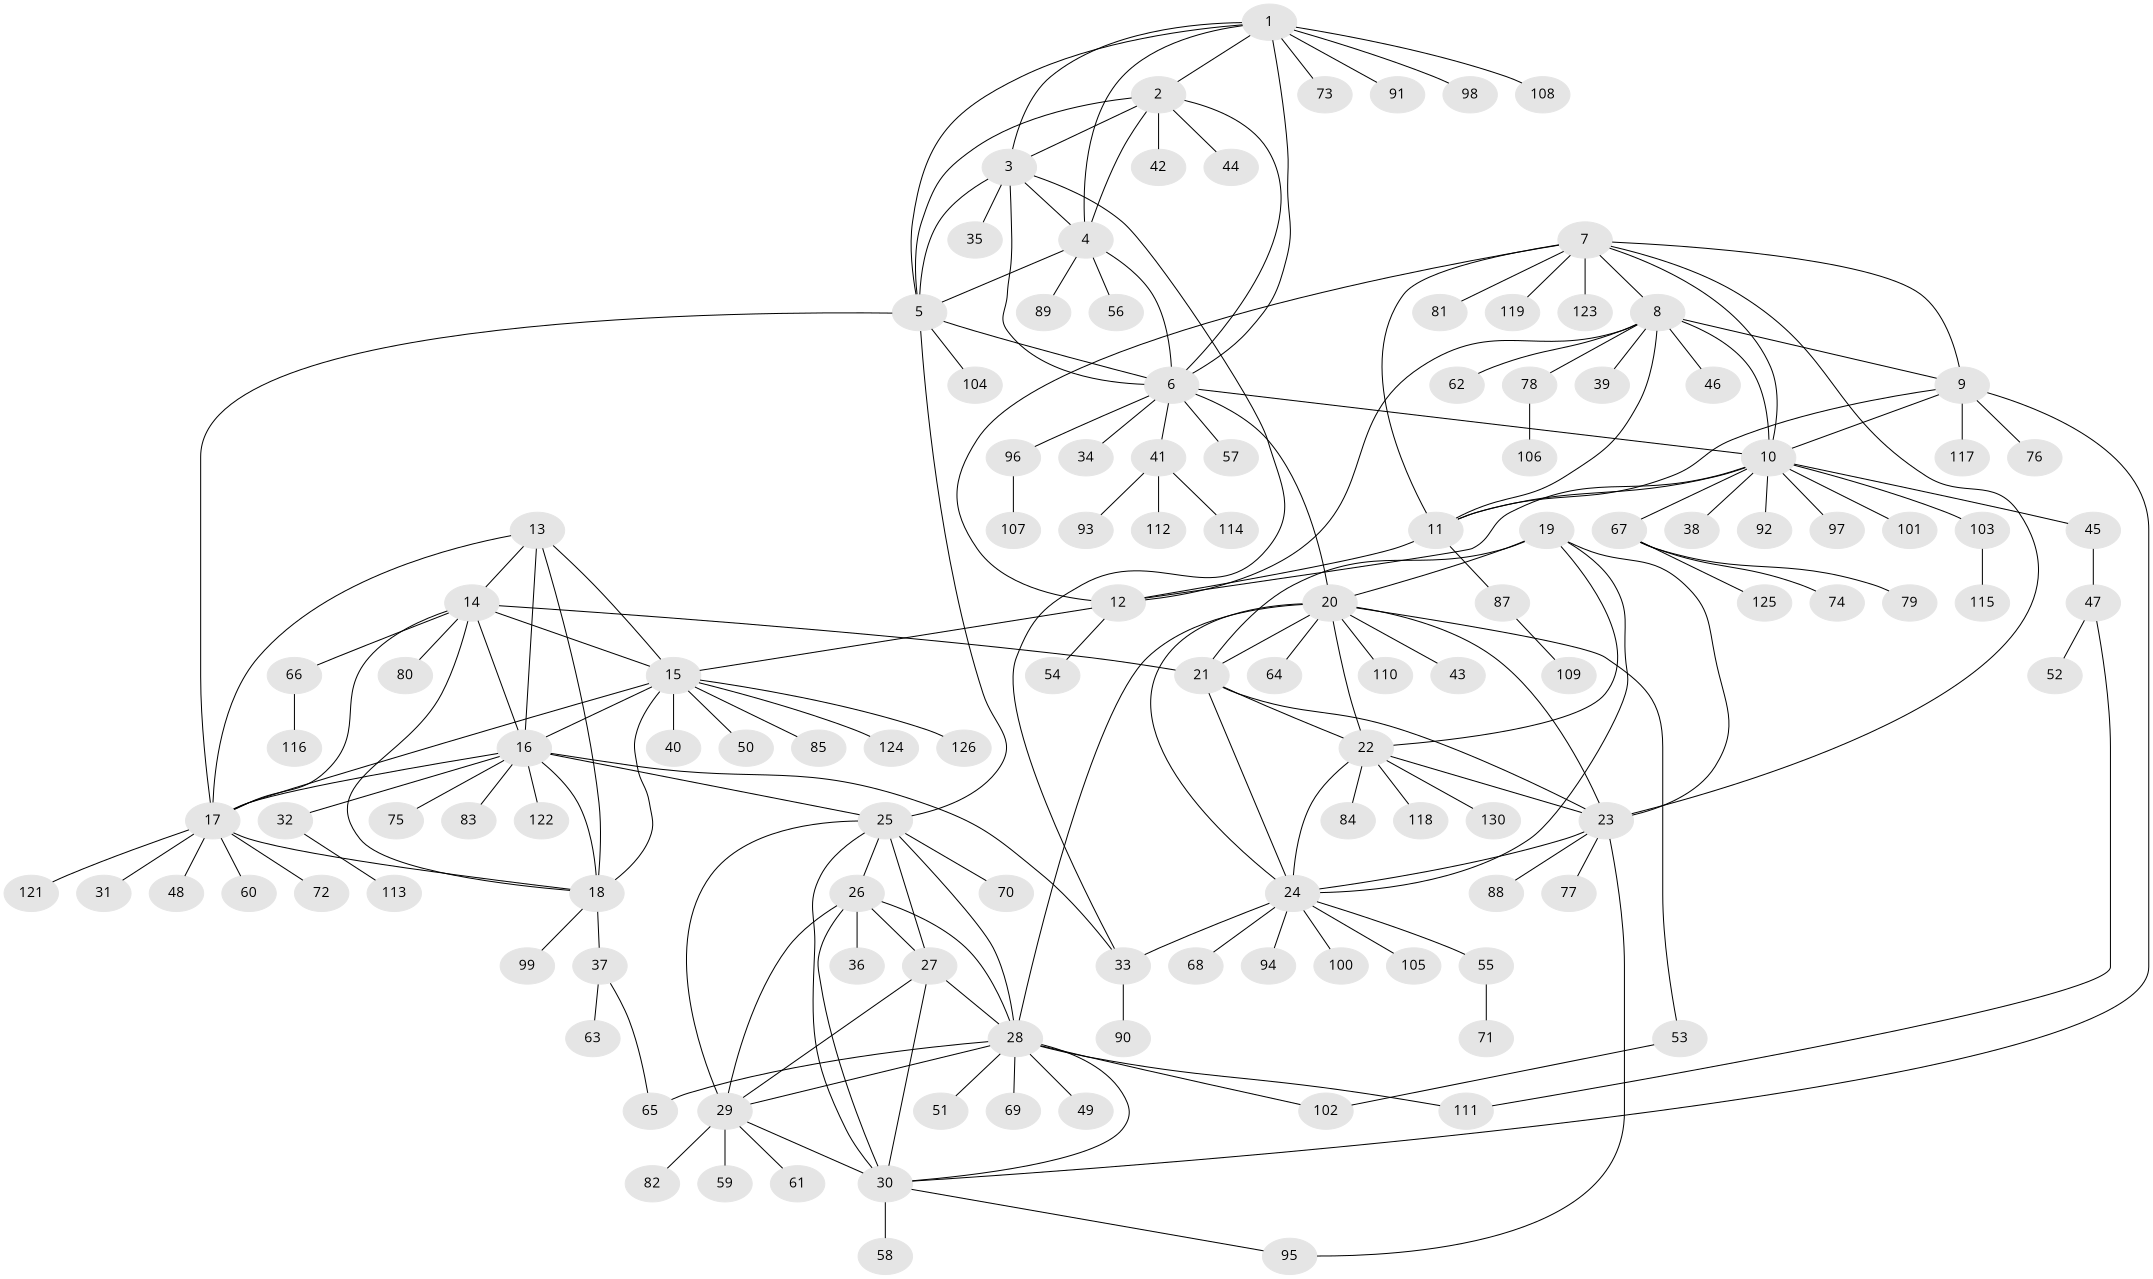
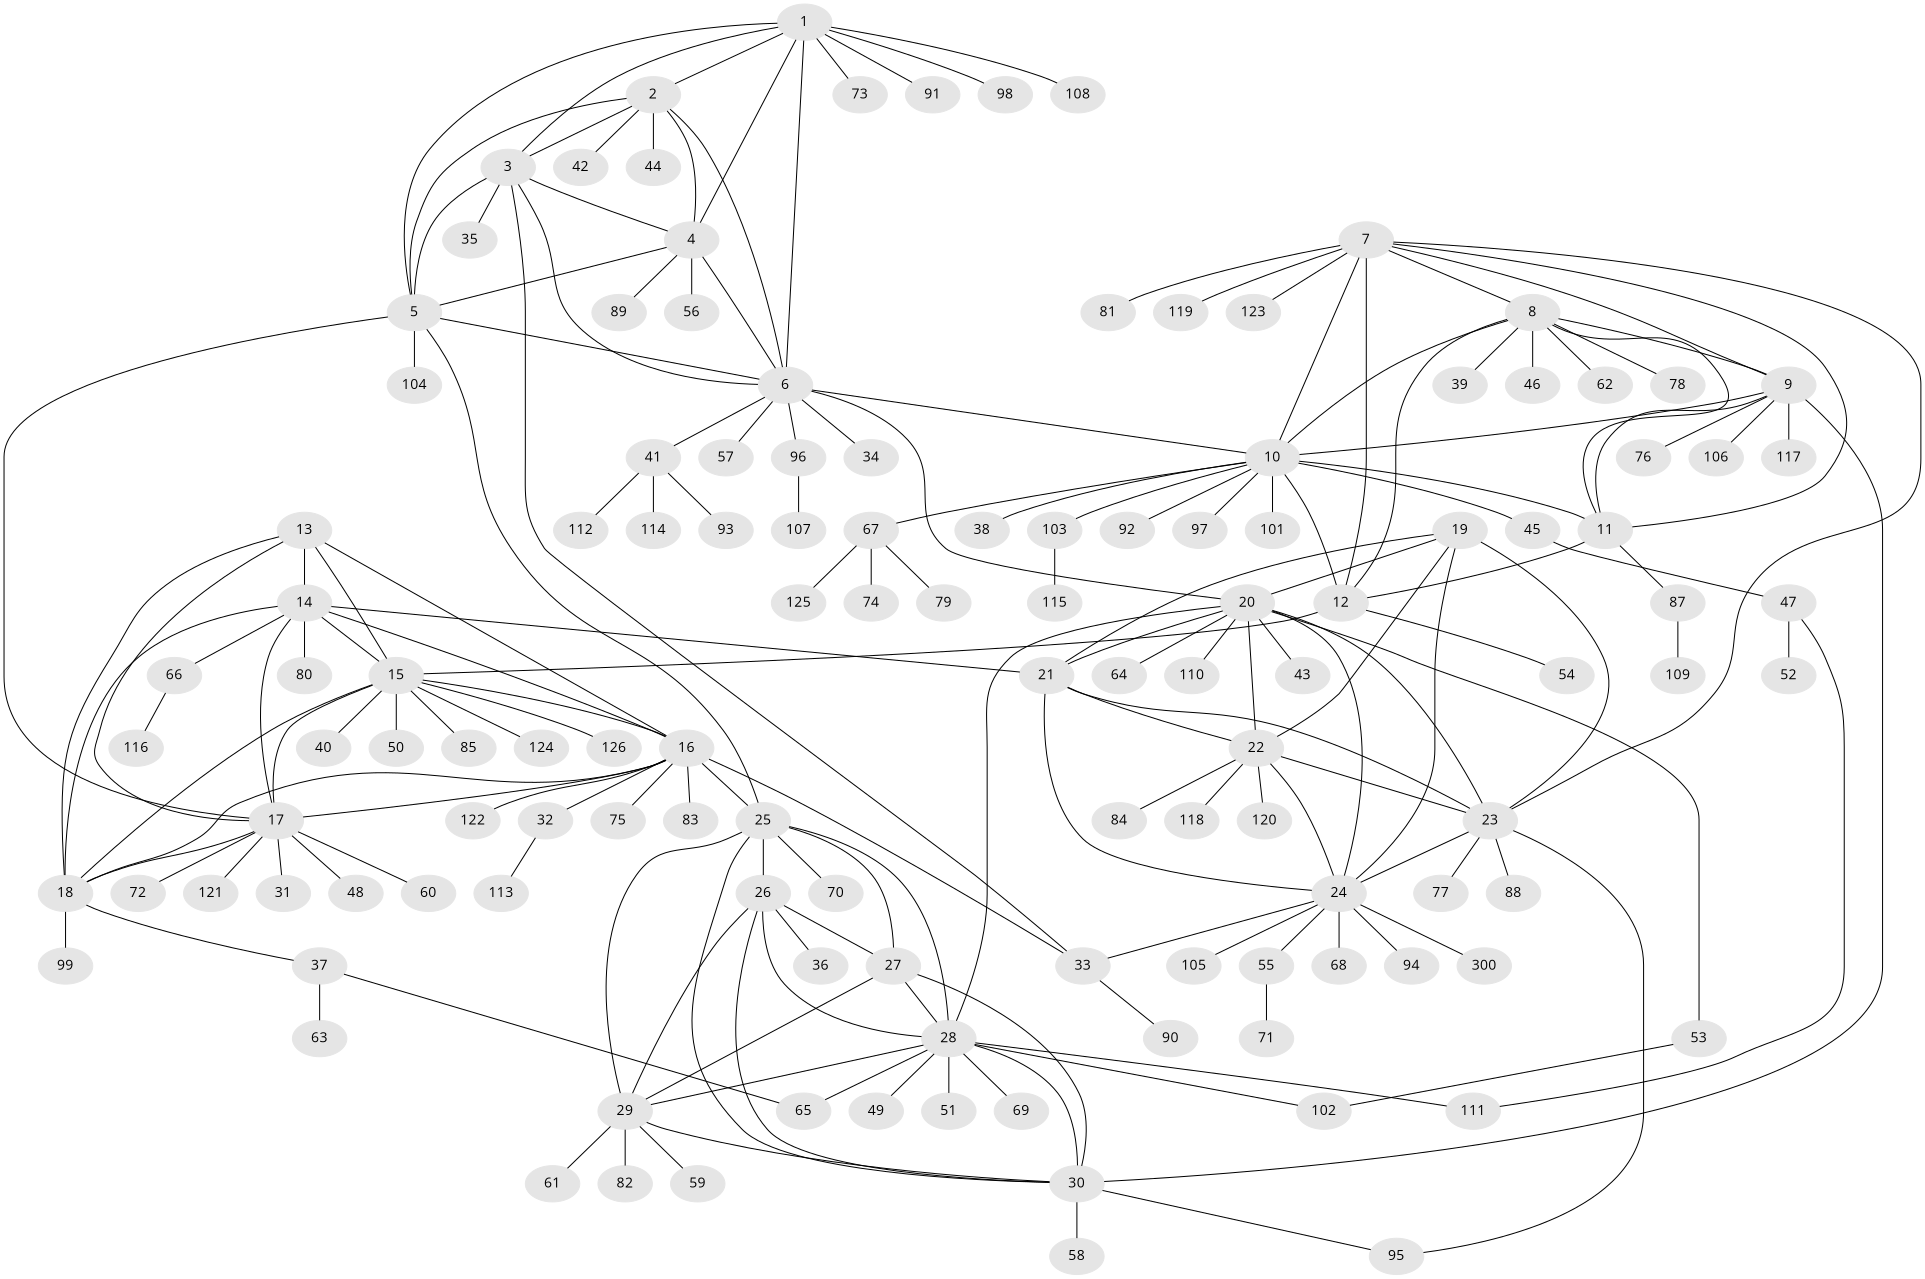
edge "78" -- "106": now "9" -- "106"
node "130": label "130" -> "120"
node "100": label "100" -> "300"
